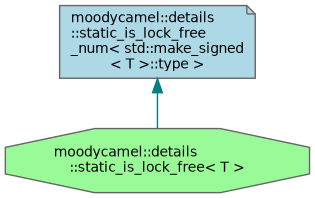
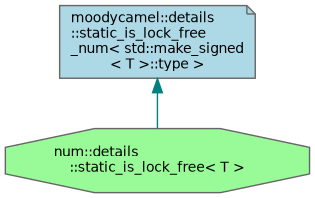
node "moodycamel::details ::static_is_lock_free< T >": label "moodycamel::details ::static_is_lock_free< T >" -> "num::details ::static_is_lock_free< T >"
